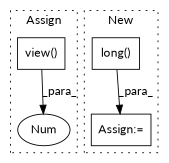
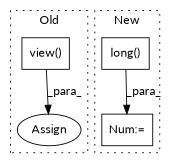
cluster "Assign": label "Assign" -> "Old"
node "Num": label "Num" -> "Assign"
node "Assign:=": label "Assign:=" -> "Num:="
